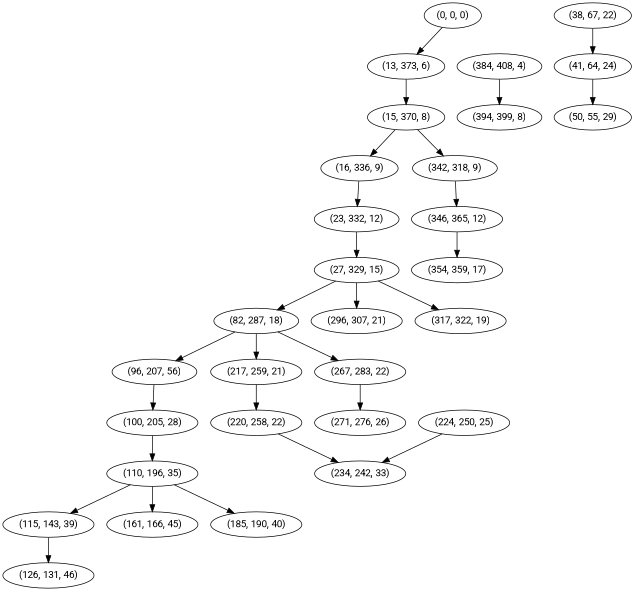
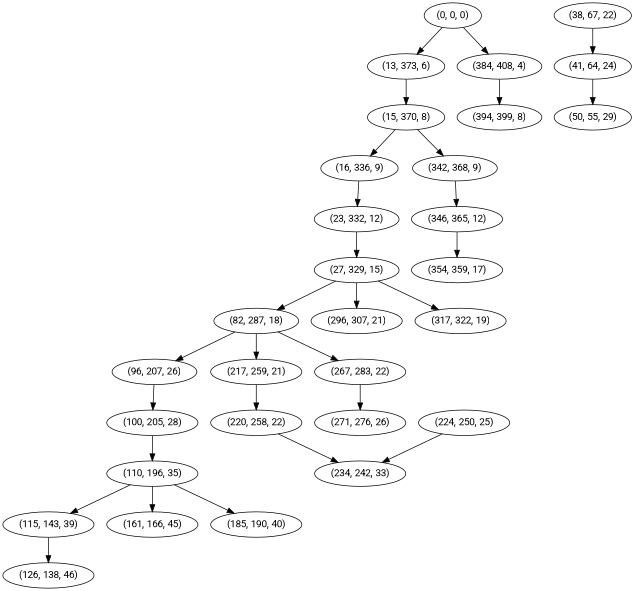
edge "(0, 0, 0)" -> "(384, 408, 4)": added
node "(342, 318, 9)": label "(342, 318, 9)" -> "(342, 368, 9)"
node "(96, 207, 56)": label "(96, 207, 56)" -> "(96, 207, 26)"
node "(126, 131, 46)": label "(126, 131, 46)" -> "(126, 138, 46)"
